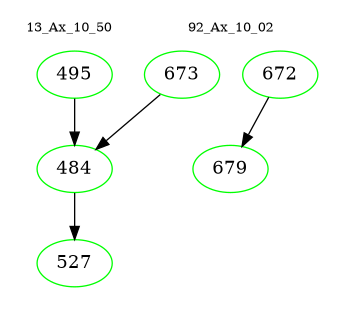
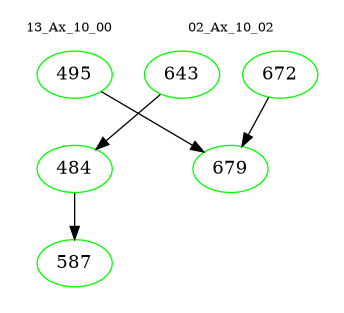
cluster "13_Ax_10_50": label "13_Ax_10_50" -> "13_Ax_10_00"
cluster "92_Ax_10_02": label "92_Ax_10_02" -> "02_Ax_10_02"
node "673": label "673" -> "643"
edge "495" -> "484": now "495" -> "679"
node "527": label "527" -> "587"
